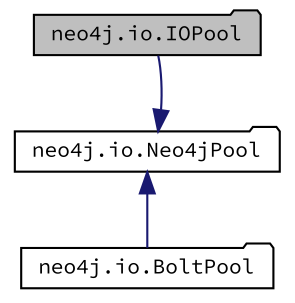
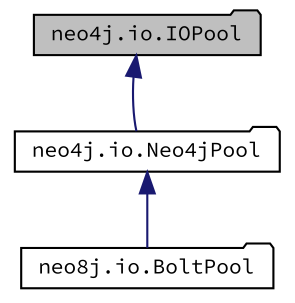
edge "neo4j.io.IOPool" -> "neo4j.io.Neo4jPool": reversed
node "neo4j.io.BoltPool": label "neo4j.io.BoltPool" -> "neo8j.io.BoltPool"
